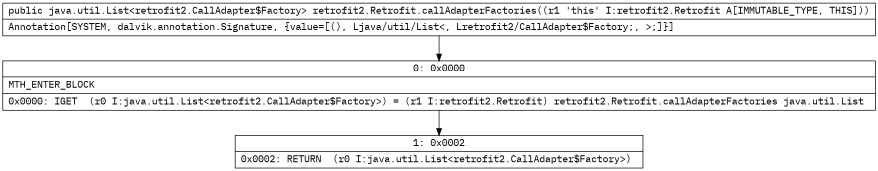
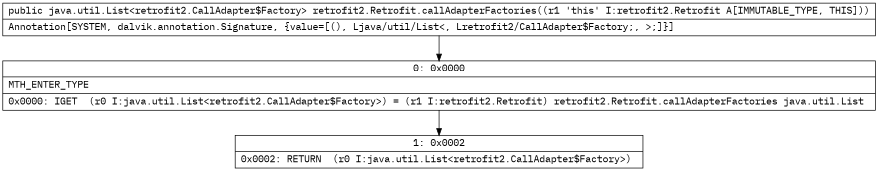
node "0: 0x0000": text "MTH_ENTER_BLOCK" -> "MTH_ENTER_TYPE"
